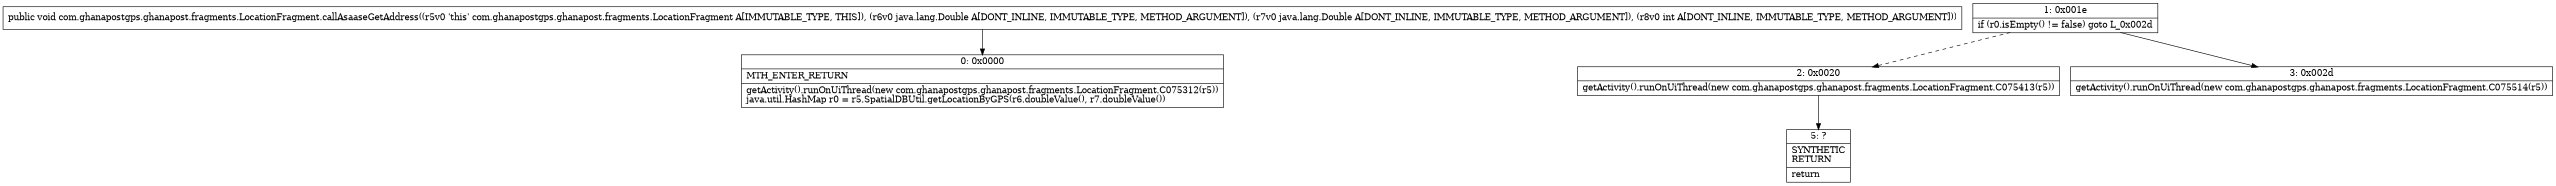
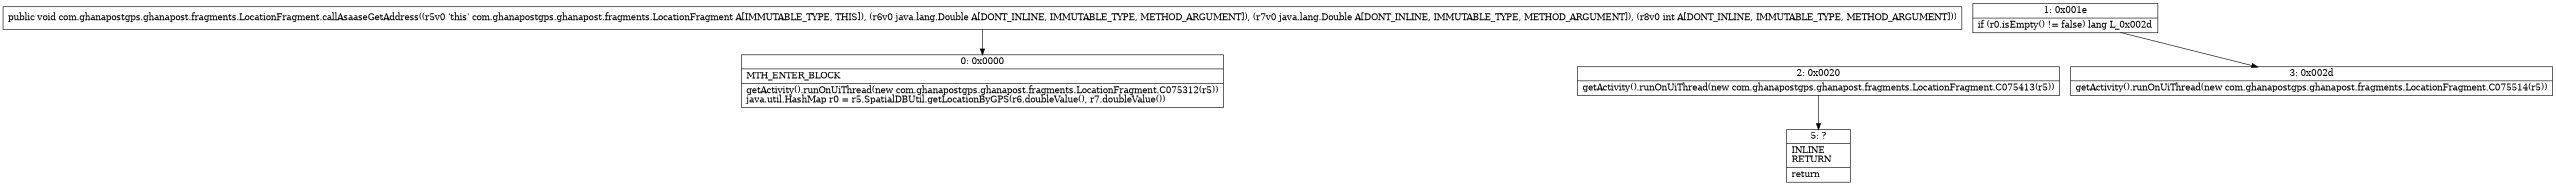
node "1: 0x001e": text "if (r0.isEmpty() != false) goto L_0x002d" -> "if (r0.isEmpty() != false) lang L_0x002d"
edge "1: 0x001e" -> "2: 0x0020": removed
node "0: 0x0000": text "MTH_ENTER_RETURN" -> "MTH_ENTER_BLOCK"
node "5: ?": text "SYNTHETIC" -> "INLINE"
